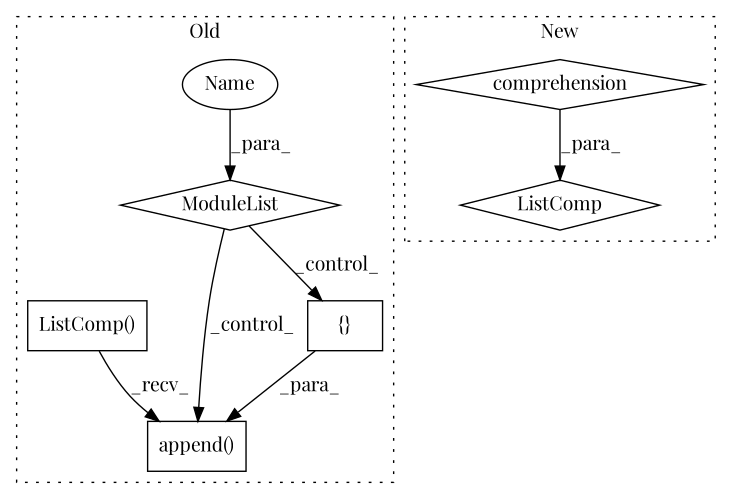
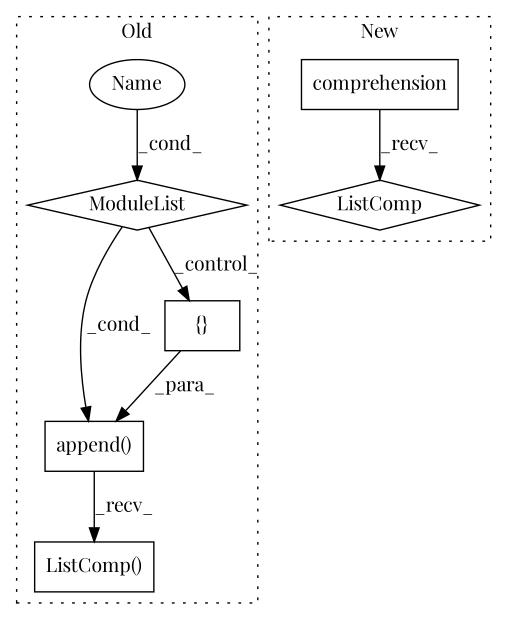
node "comprehension": shape diamond -> box
edge "Name" -> "ModuleList": label "_para_" -> "_cond_"
edge "comprehension" -> "ListComp": label "_para_" -> "_recv_"
edge "ModuleList" -> "append()": label "_control_" -> "_cond_"
edge "ListComp()" -> "append()": reversed
